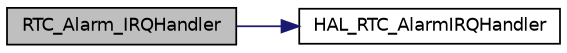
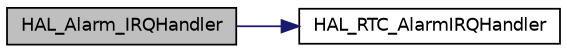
node "RTC_Alarm_IRQHandler": label "RTC_Alarm_IRQHandler" -> "HAL_Alarm_IRQHandler"
